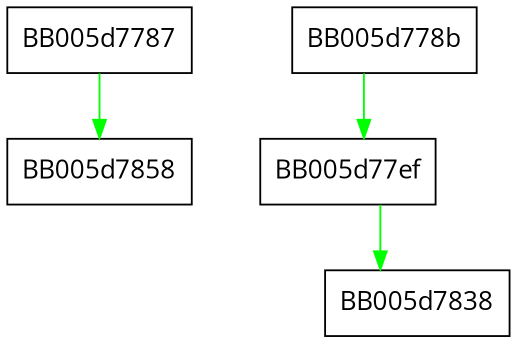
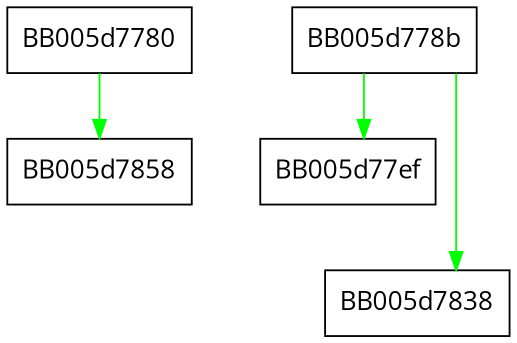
node "BB005d7787": label "BB005d7787" -> "BB005d7780"
edge "BB005d77ef" -> "BB005d7838": now "BB005d778b" -> "BB005d7838"
